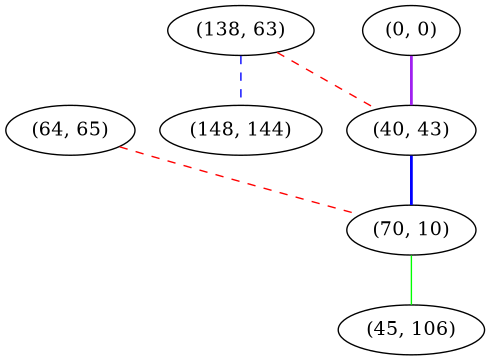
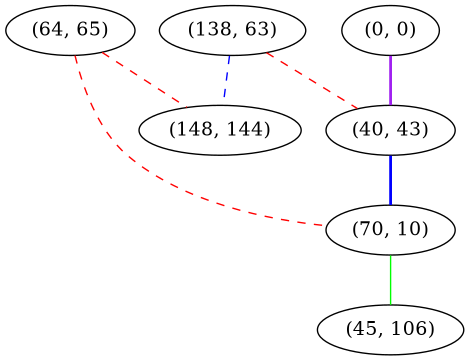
edge "(64, 65)" -- "(148, 144)": added
